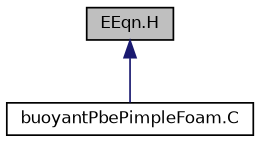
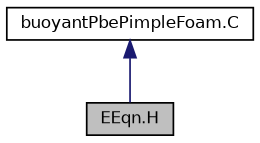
edge "buoyantPbePimpleFoam.C" -> "EEqn.H": reversed
